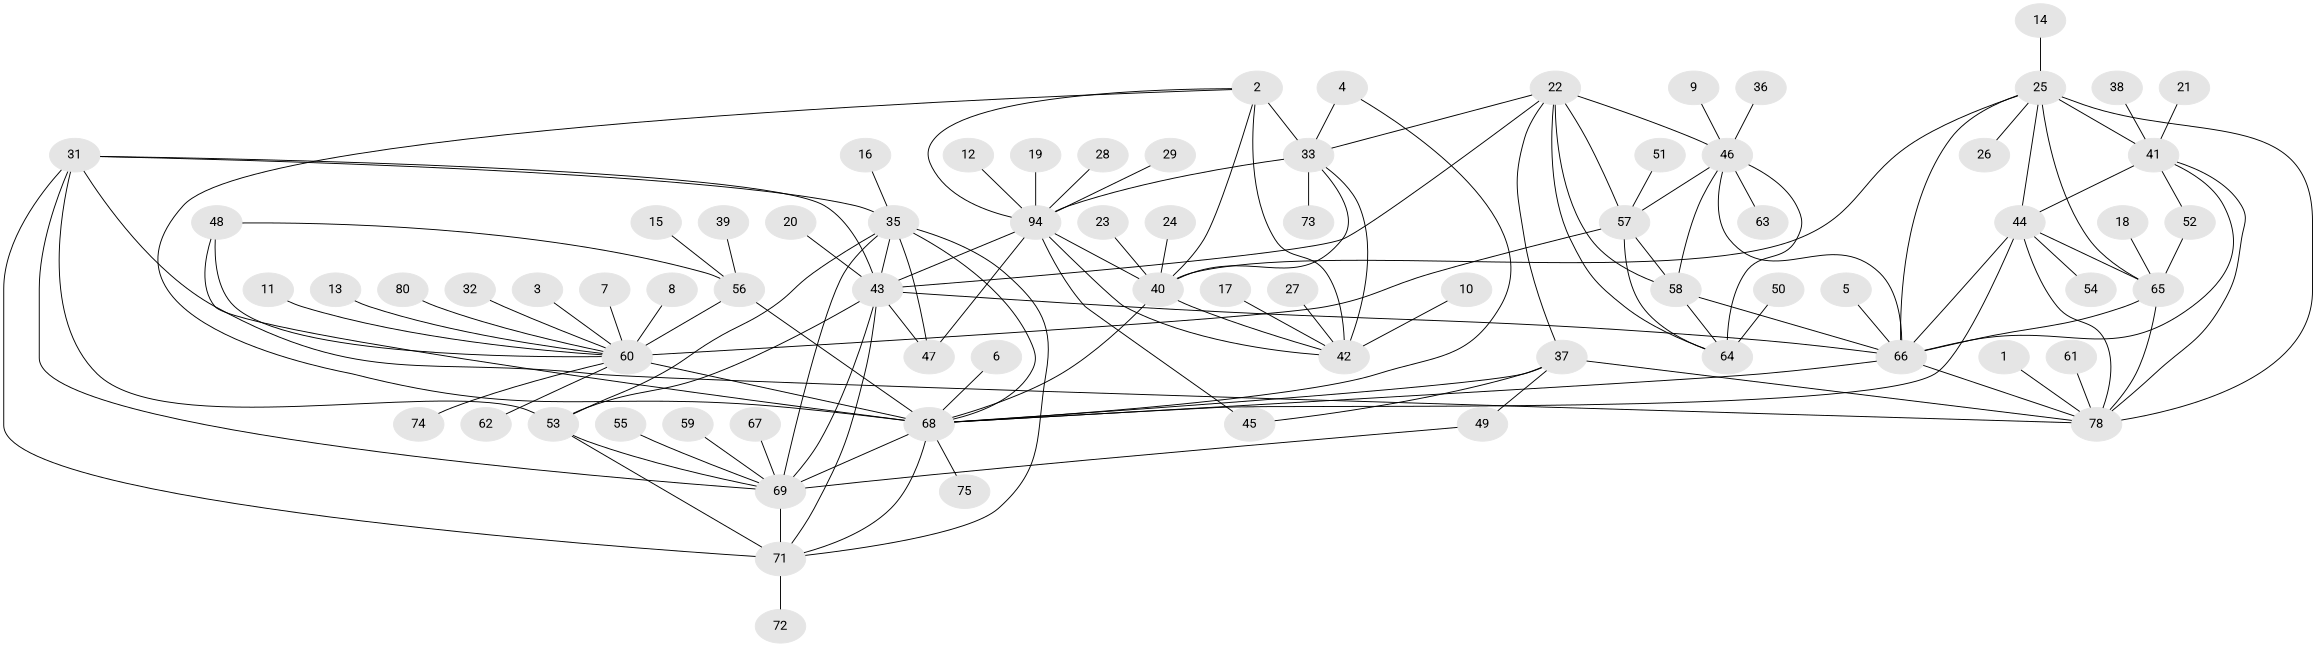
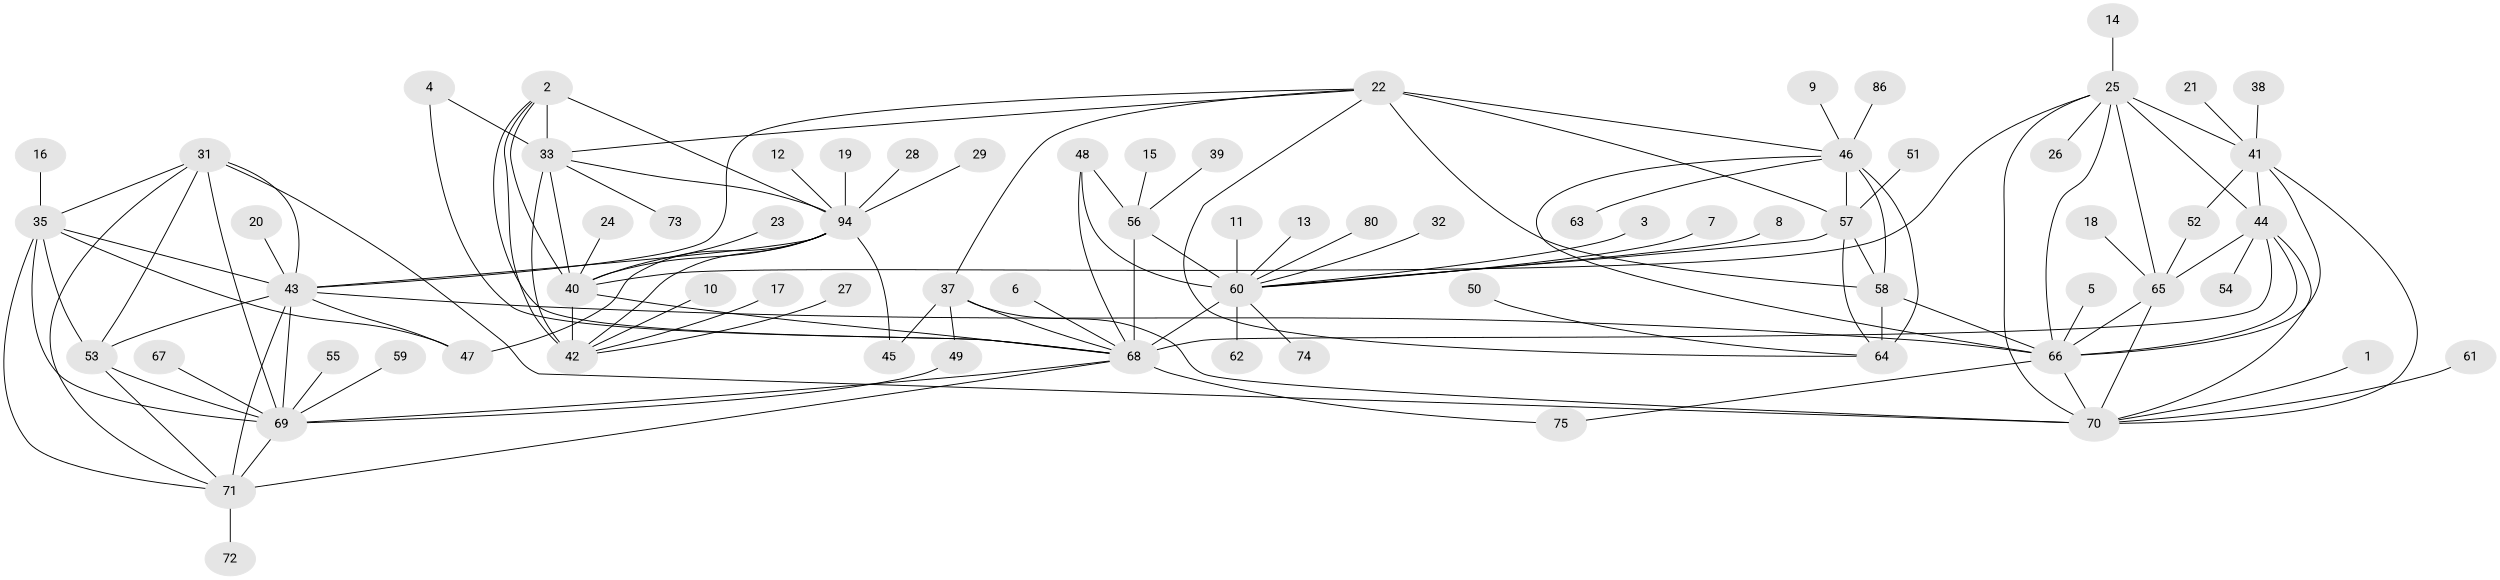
node "36": label "36" -> "86"
edge "35" -- "68": removed
edge "66" -- "68": now "66" -- "75"
node "78": label "78" -> "70"
